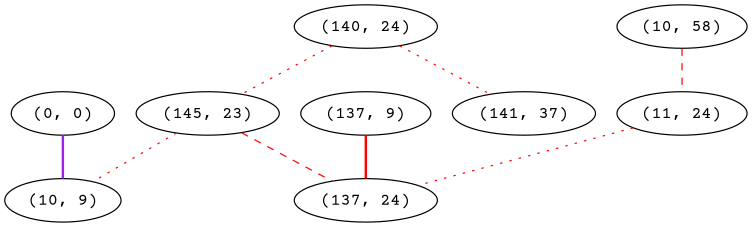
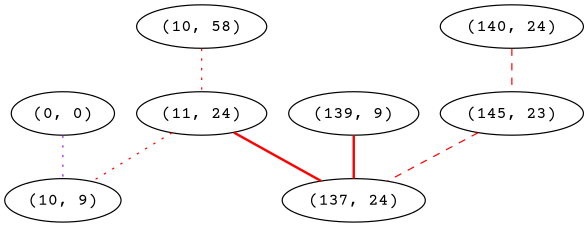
edge "(140, 24)" -- "(145, 23)": style dotted -> dashed
edge "(10, 58)" -- "(11, 24)": style dashed -> dotted
node "(137, 9)": label "(137, 9)" -> "(139, 9)"
node "(141, 37)": removed
edge "(0, 0)" -- "(10, 9)": style bold -> dotted
edge "(145, 23)" -- "(10, 9)": now "(11, 24)" -- "(10, 9)"
edge "(11, 24)" -- "(137, 24)": style dotted -> bold
